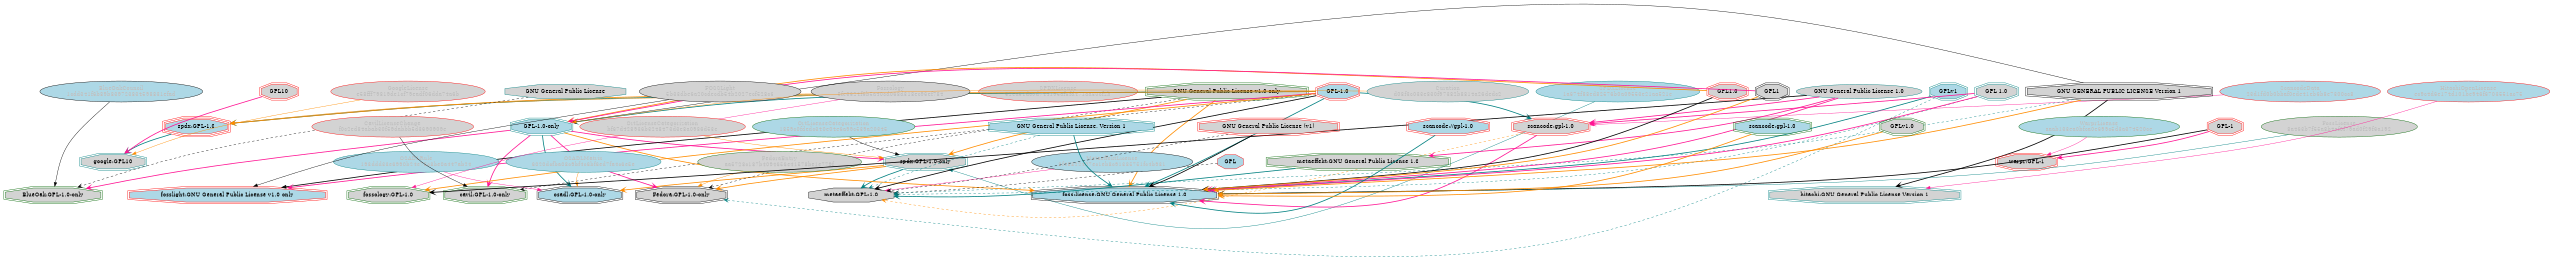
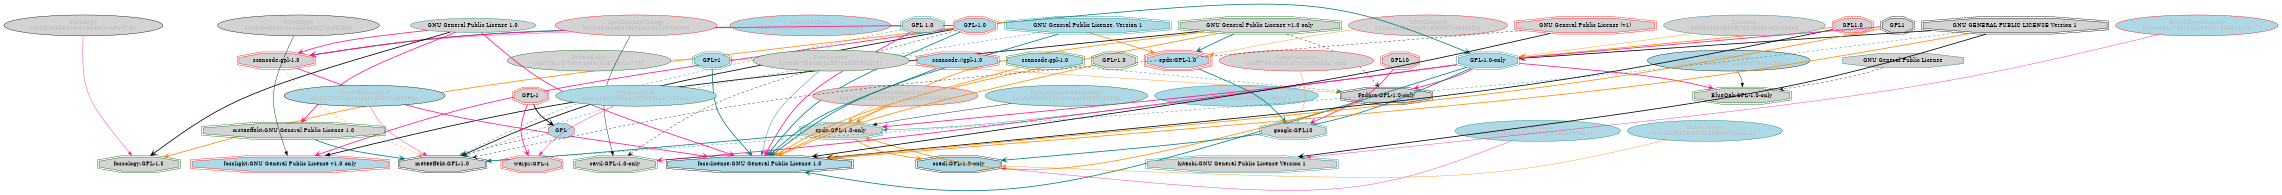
edge "GNU GENERAL PUBLIC LICENSE Version 1" -> "GPL-1.0-only": style solid -> bold
edge "spdx:GPL-1.0-only" -> "Fedora:GPL-1.0-only": reversed
edge "spdx:GPL-1.0-only" -> "metaeffekt:GPL-1.0": arrowhead vee -> normal
edge "GPL-1.0-only" -> "foss-license:GNU General Public License 1.0": color darkorange -> teal
edge "GPL-1" -> "foss-license:GNU General Public License 1.0": now "GPL-1" -> "GPL"
node "metaeffekt:GPL-1.0": shape octagon -> doubleoctagon
